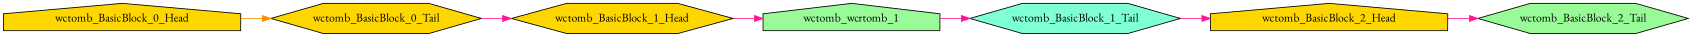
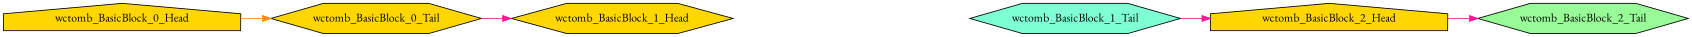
node "wctomb_wcrtomb_1": removed
